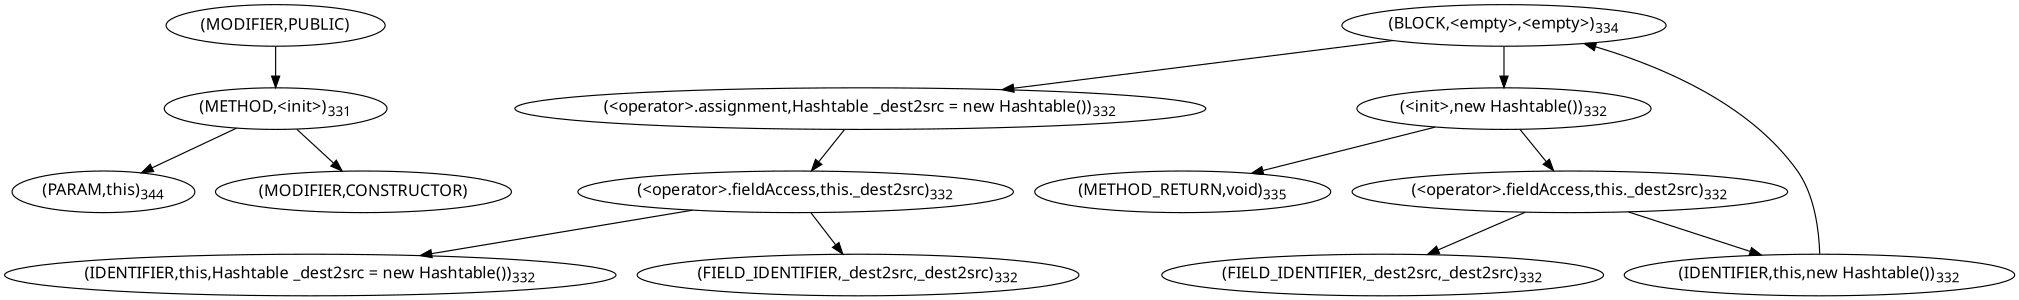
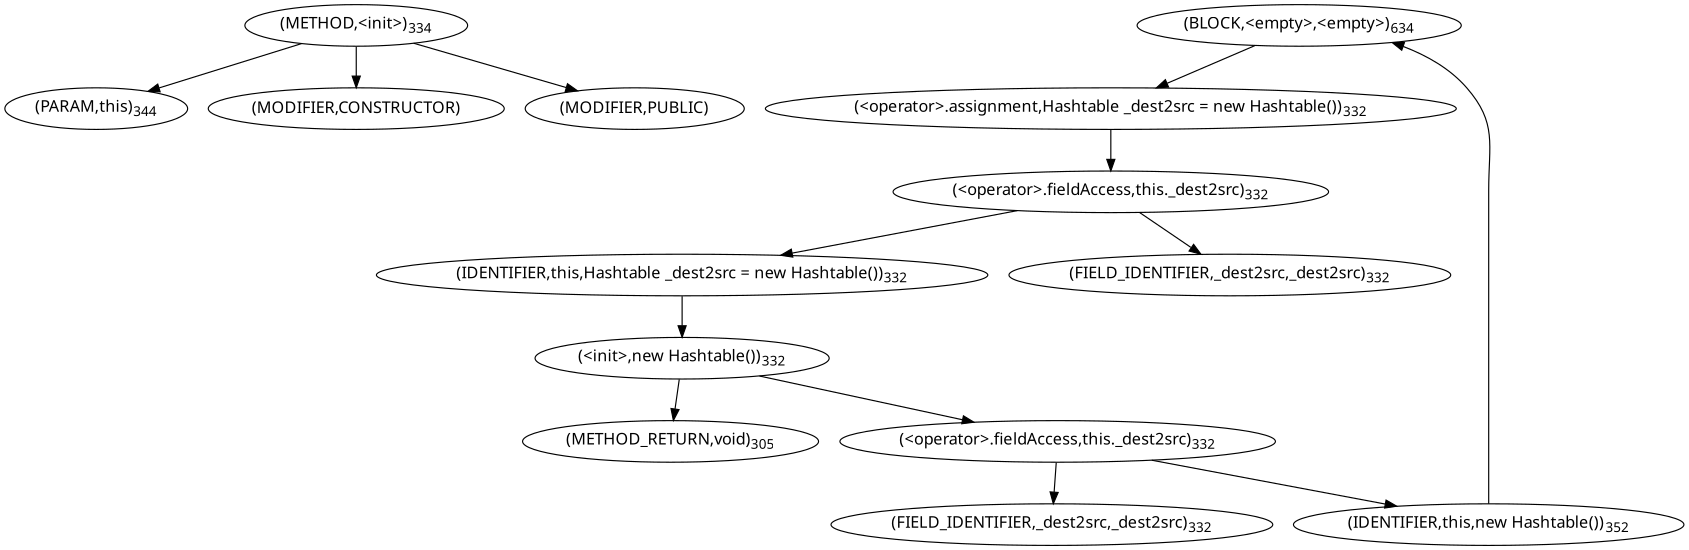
node "(BLOCK,<empty>,<empty>)": text "334" -> "634"
edge "(MODIFIER,PUBLIC)" -> "(METHOD,<init>)": reversed
edge "(BLOCK,<empty>,<empty>)" -> "(<init>,new Hashtable())": now "(IDENTIFIER,this,Hashtable _dest2src = new Hashtable())" -> "(<init>,new Hashtable())"
node "(METHOD,<init>)": text "331" -> "334"
node "(METHOD_RETURN,void)": text "335" -> "305"
node "(IDENTIFIER,this,new Hashtable())": text "332" -> "352"
